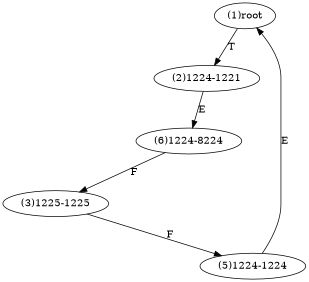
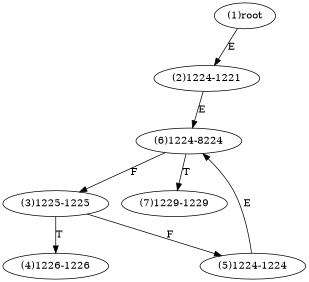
edge "(1)root" -> "(2)1224-1221": label "T" -> "E"
edge "(5)1224-1224" -> "(1)root": now "(5)1224-1224" -> "(6)1224-8224"
node "(7)1229-1229": added
node "(4)1226-1226": added
